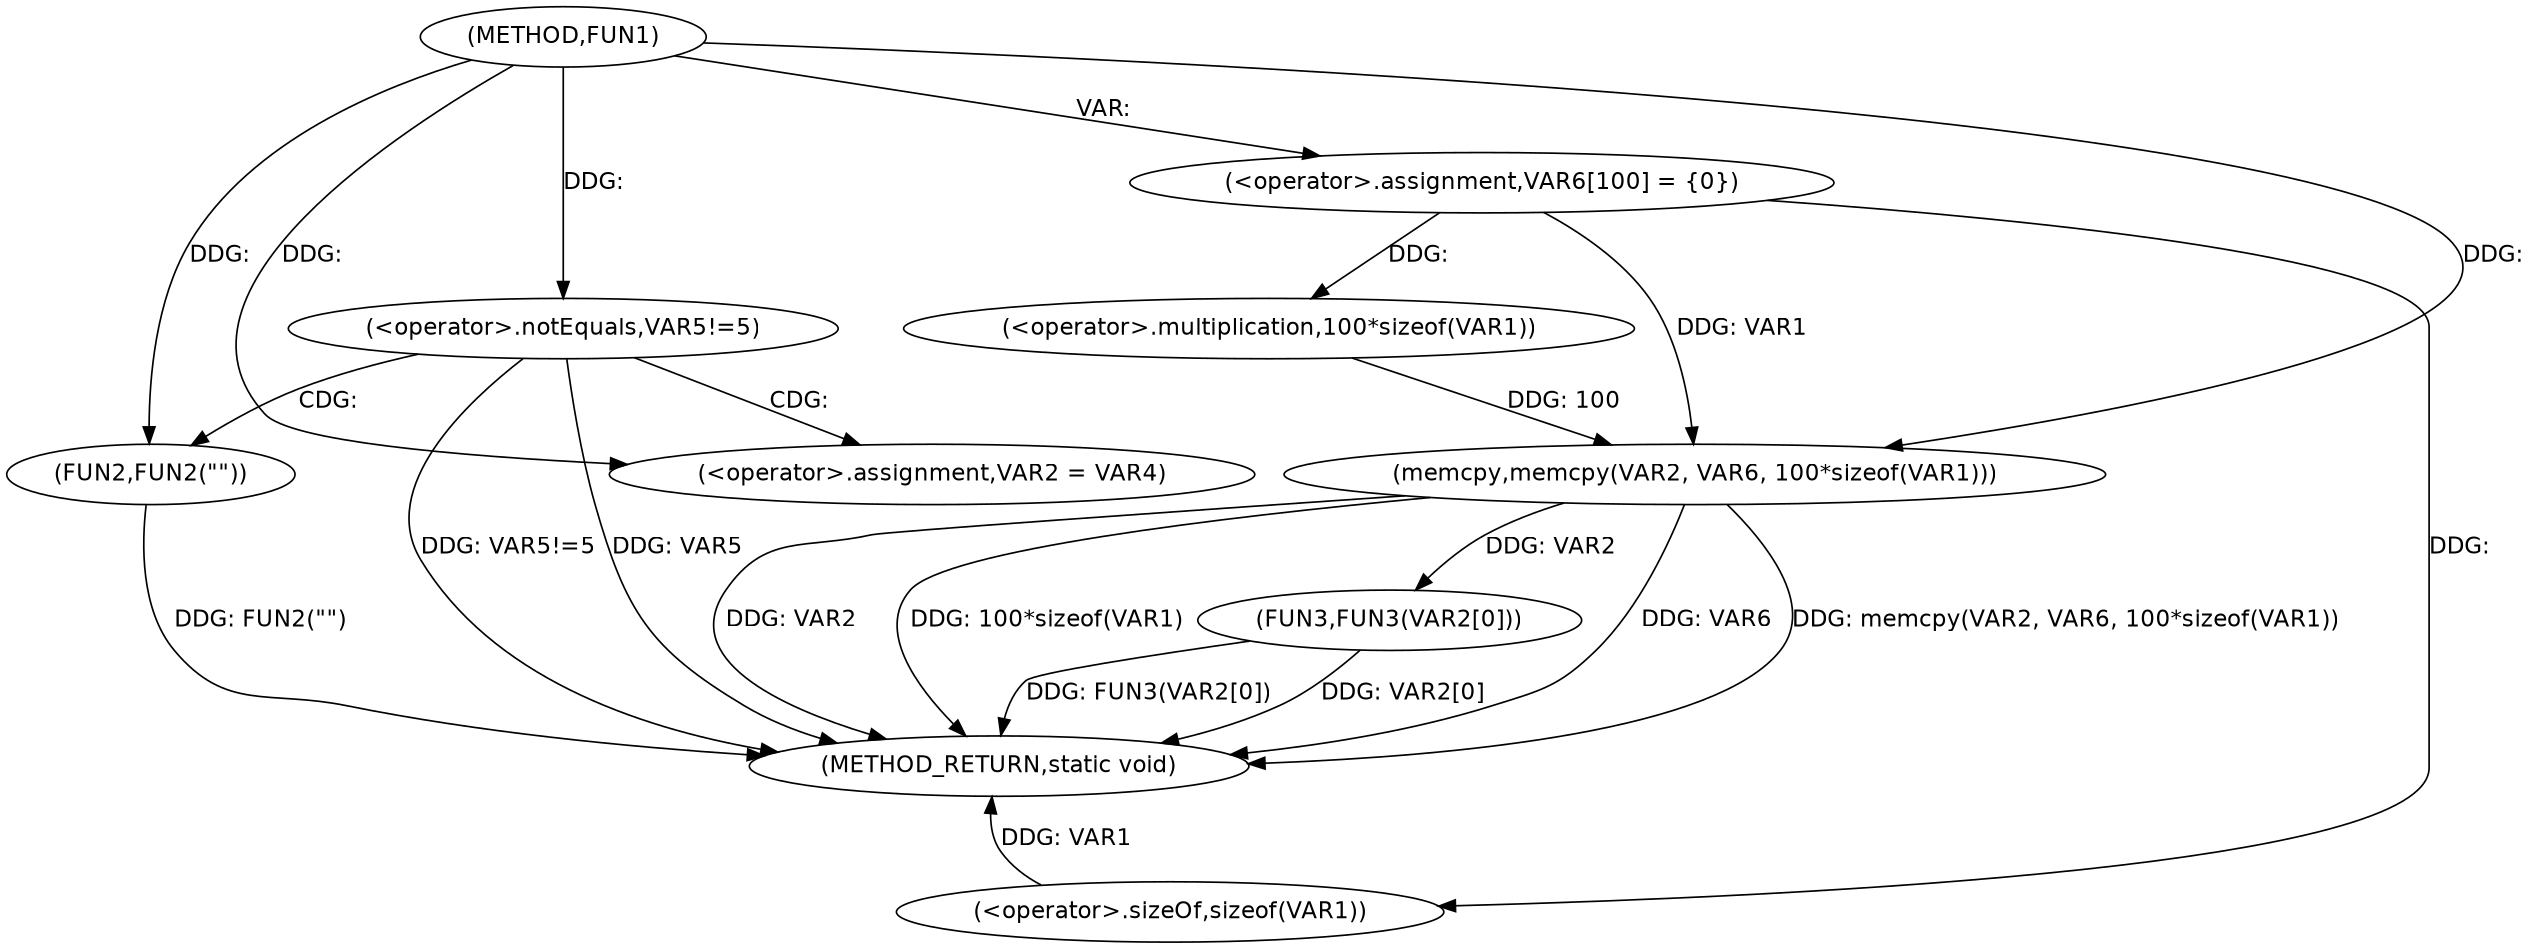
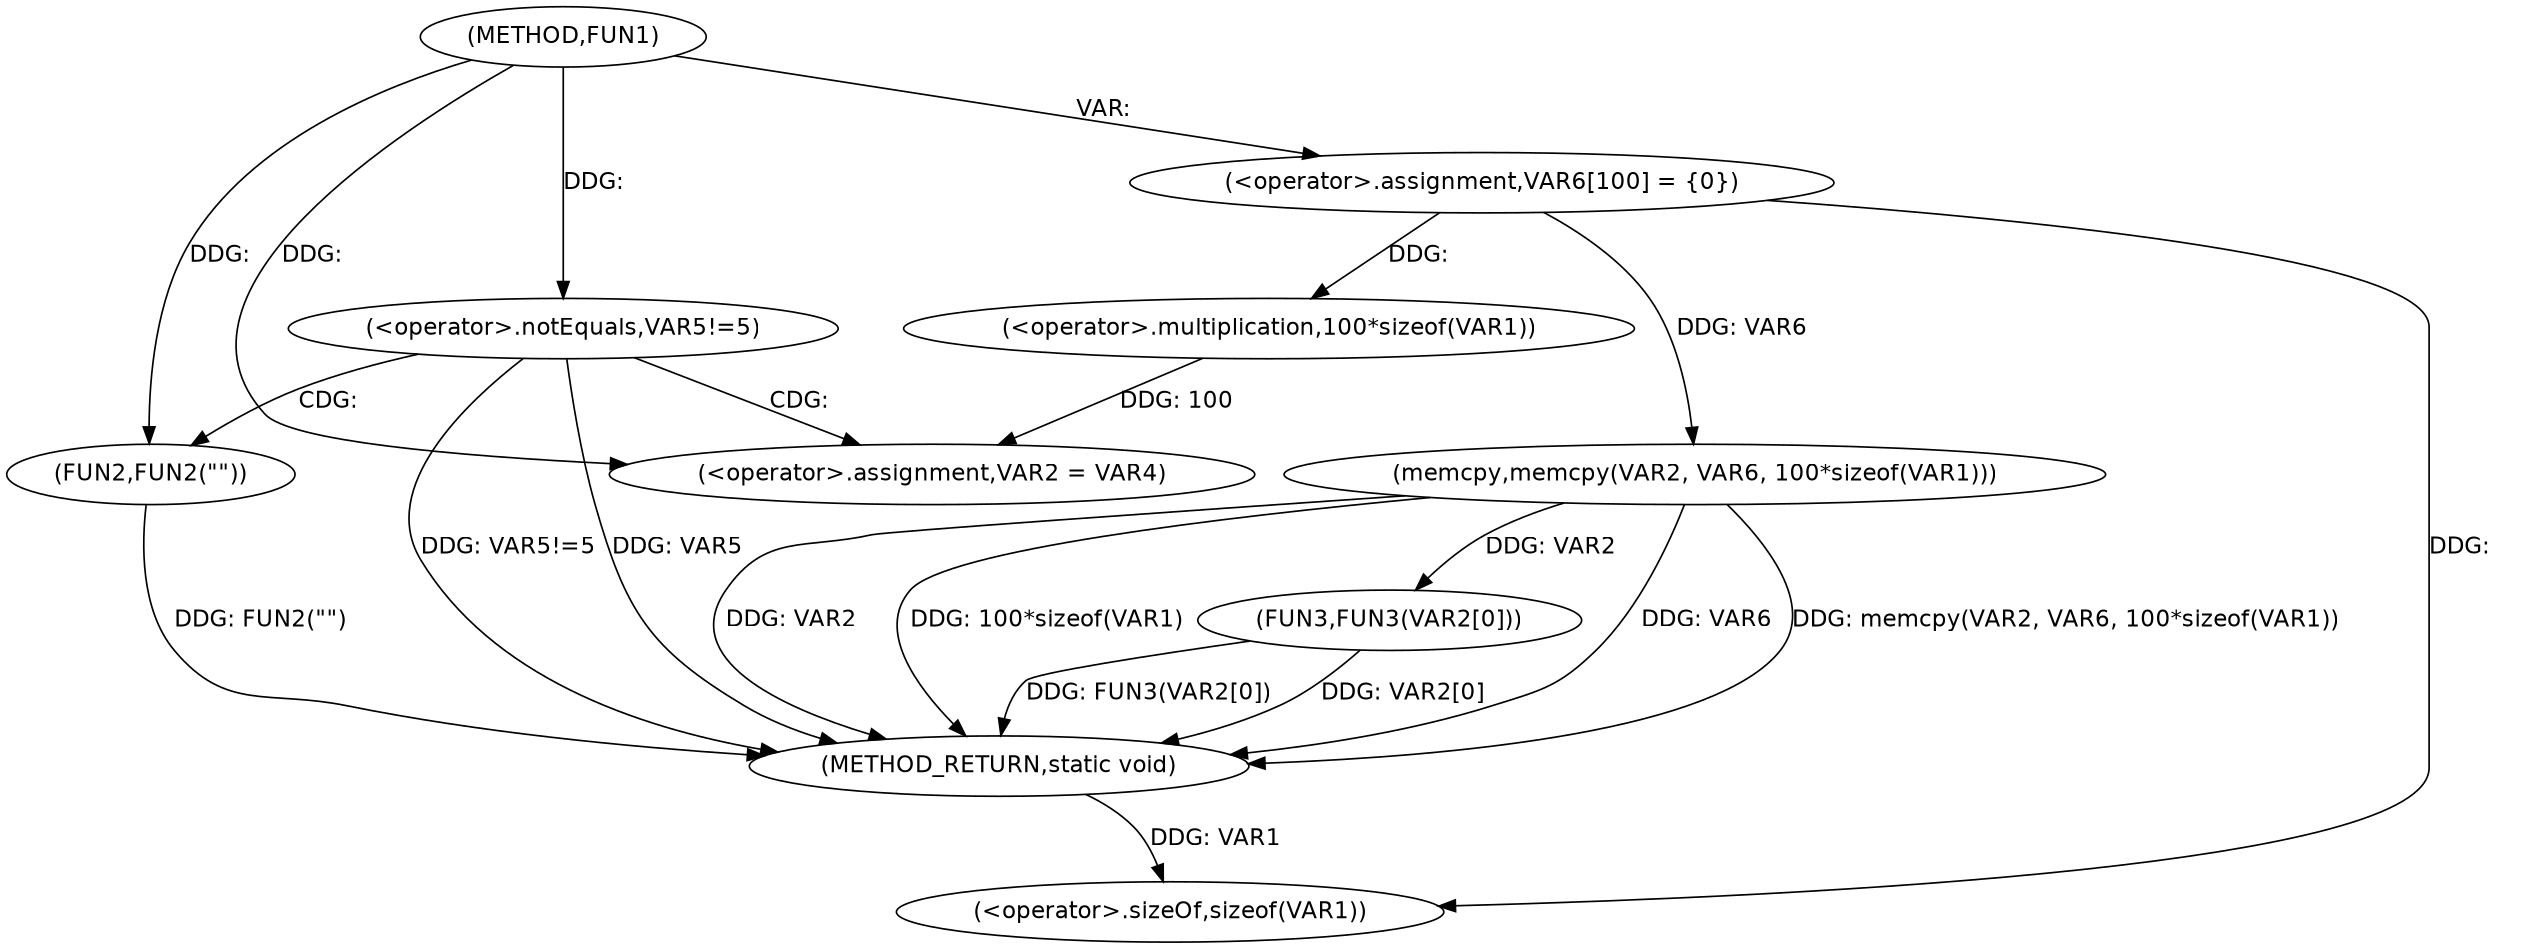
edge "(METHOD,FUN1)" -> "(memcpy,memcpy(VAR2, VAR6, 100*sizeof(VAR1)))": removed, label "DDG:"
edge "(<operator>.assignment,VAR6[100] = {0})" -> "(memcpy,memcpy(VAR2, VAR6, 100*sizeof(VAR1)))": label "DDG: VAR1" -> "DDG: VAR6"
edge "(<operator>.multiplication,100*sizeof(VAR1))" -> "(memcpy,memcpy(VAR2, VAR6, 100*sizeof(VAR1)))": now "(<operator>.multiplication,100*sizeof(VAR1))" -> "(<operator>.assignment,VAR2 = VAR4)"
edge "(<operator>.sizeOf,sizeof(VAR1))" -> "(METHOD_RETURN,static void)": reversed
